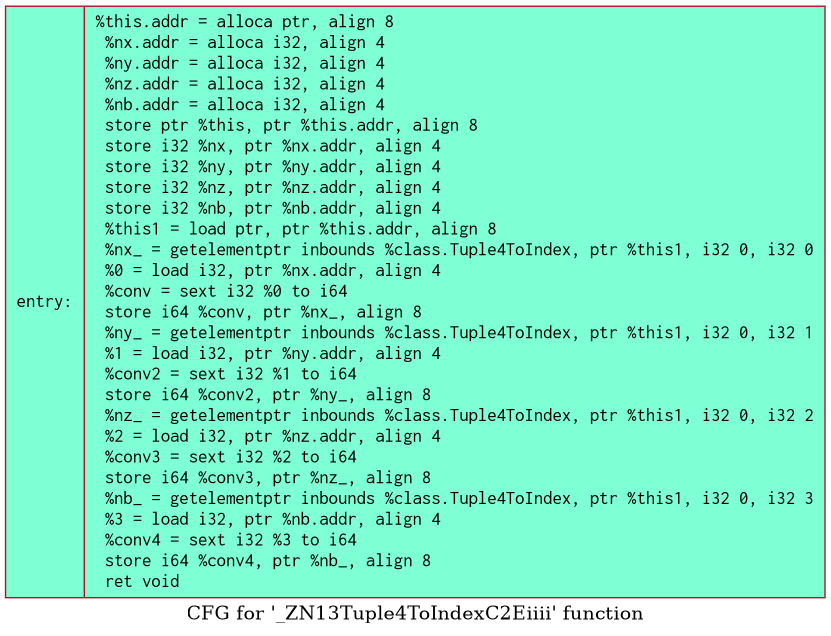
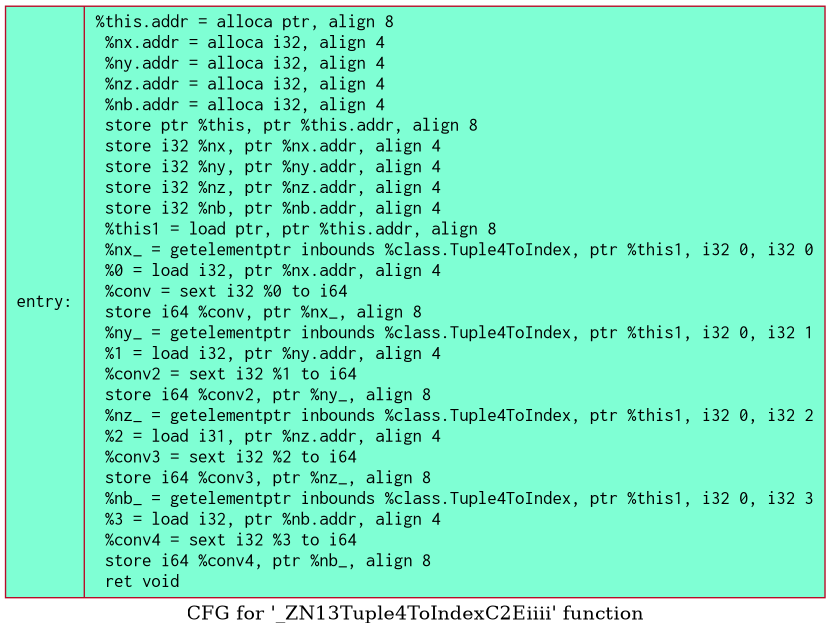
node "entry:": text "%2 = load i32, ptr %nz.addr, align 4" -> "%2 = load i31, ptr %nz.addr, align 4"
